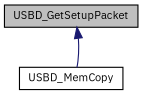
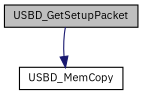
edge "USBD_MemCopy" -> "USBD_GetSetupPacket": reversed
